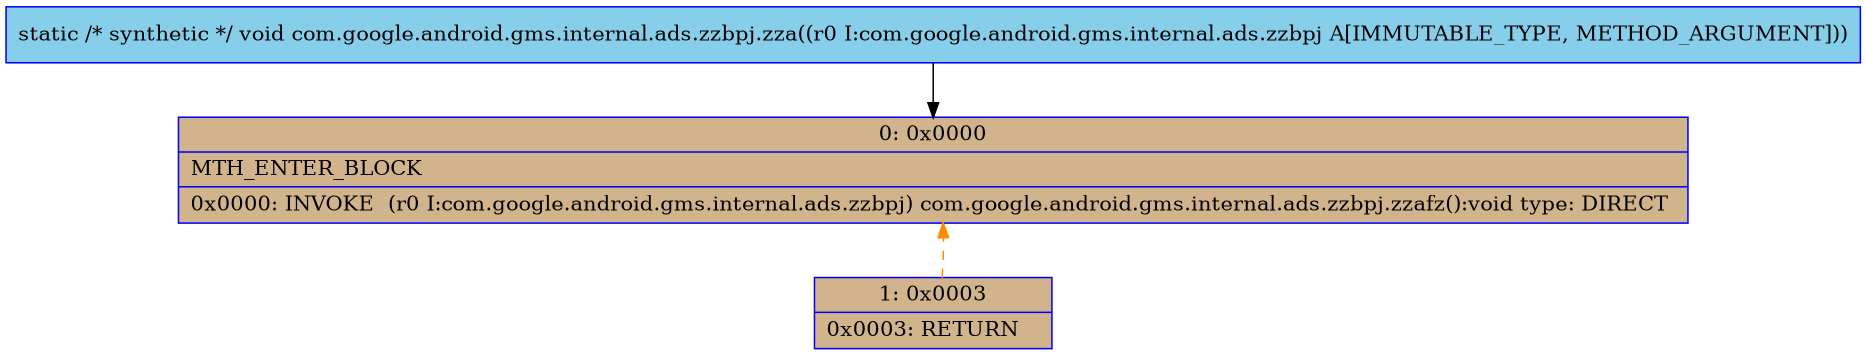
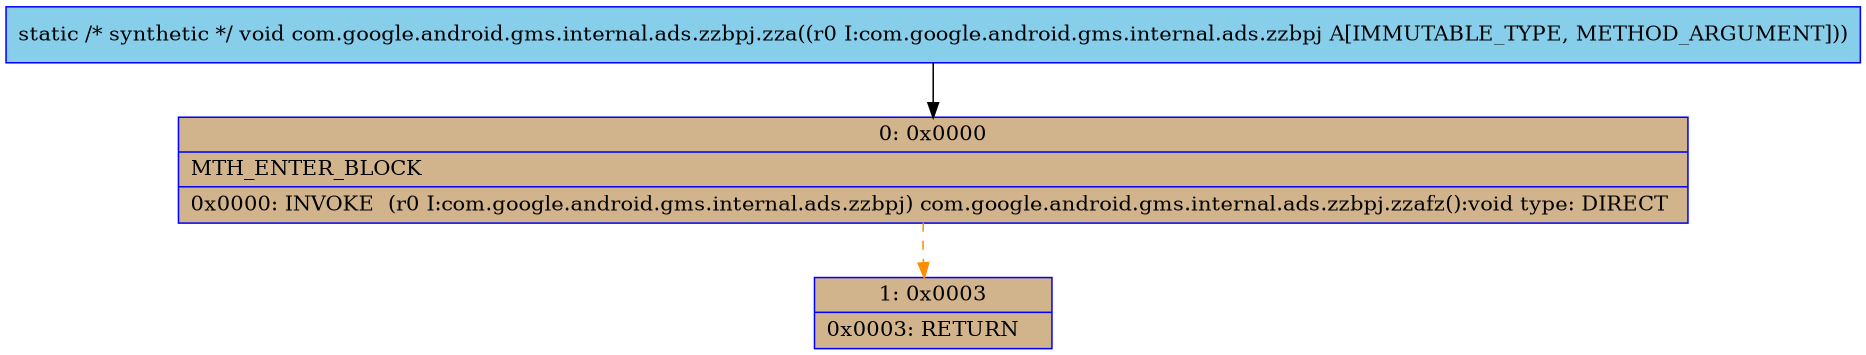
edge "1: 0x0003" -> "0: 0x0000": reversed
